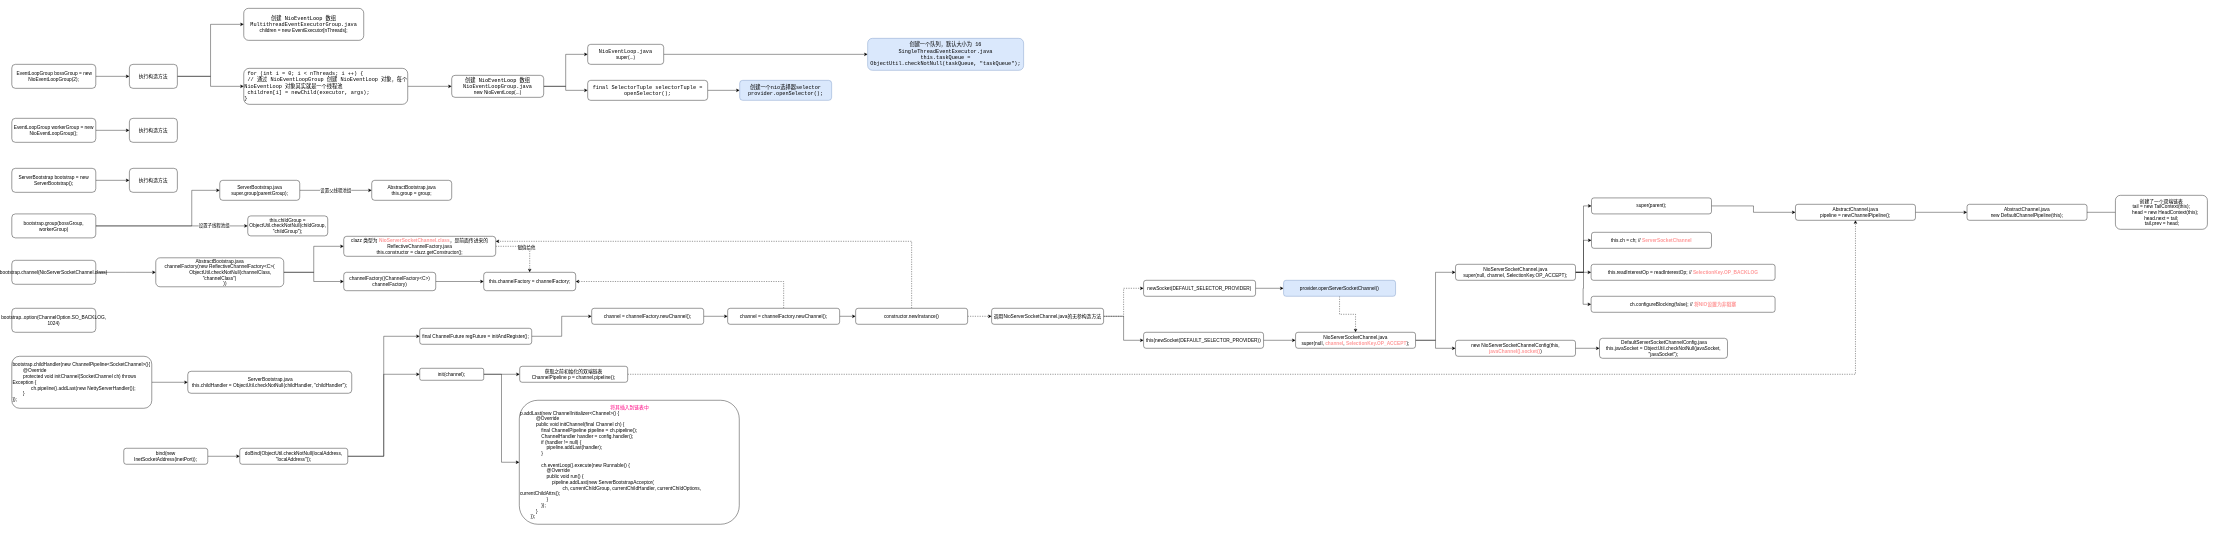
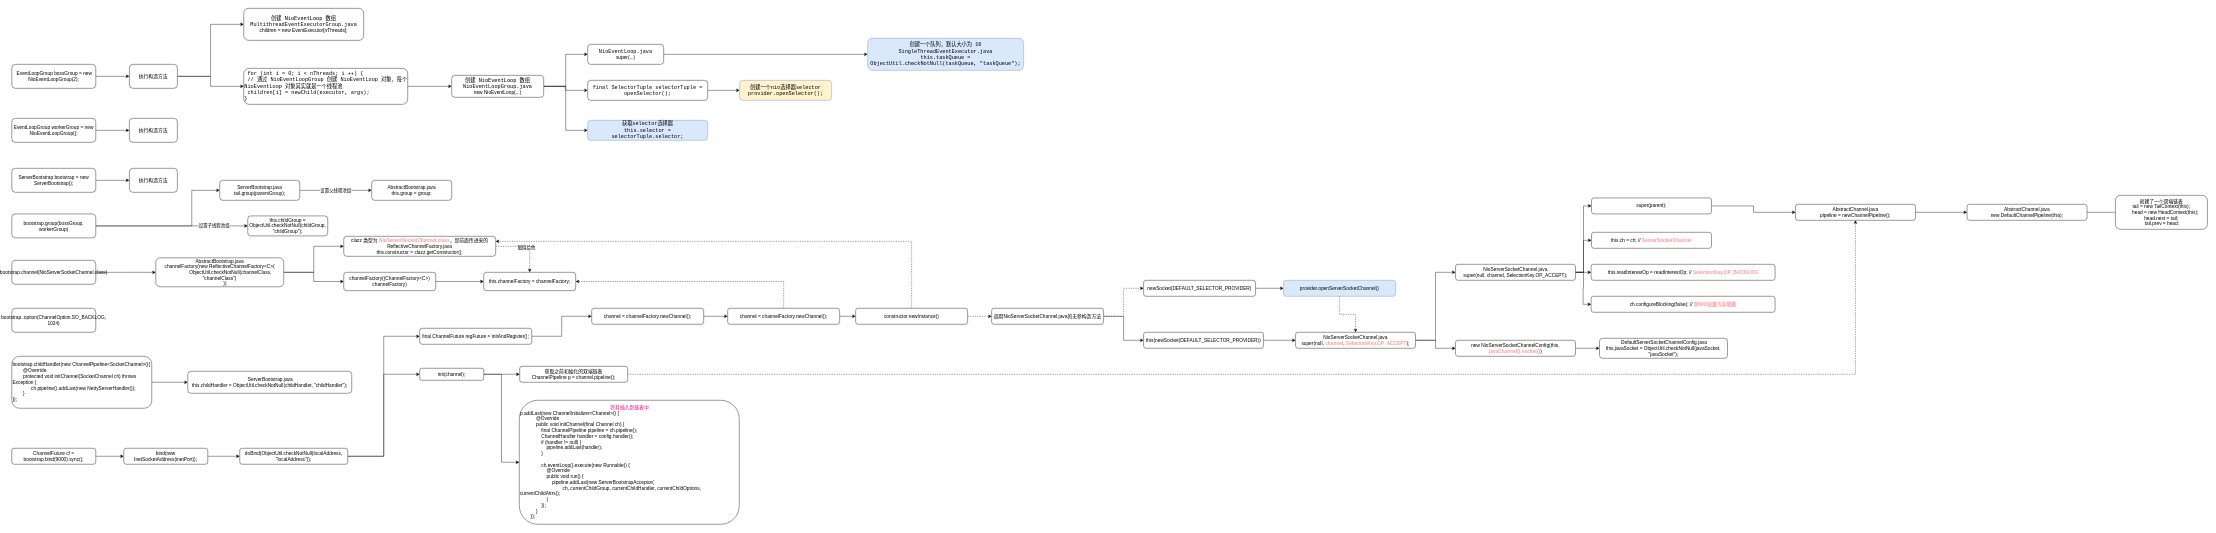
node "创建一个nio选择器selector provider.openSelector();": fillcolor #dae8fc -> #fff2cc
edge "创建 NioEventLoop 数组 NioEventLoopGroup.java new NioEventLoop(...)" -> "获取selector选择器 this.selector = selectorTuple.selector;": added
node "获取selector选择器 this.selector = selectorTuple.selector;": added
node "ServerBootstrap.java super.group(parentGroup);": label "ServerBootstrap.java super.group(parentGroup);" -> "ServerBootstrap.java tail.group(parentGroup);"
node "ChannelFuture cf = bootstrap.bind(9000).sync();": added
edge "ChannelFuture cf = bootstrap.bind(9000).sync();" -> "bind(new InetSocketAddress(inetPort));": added
